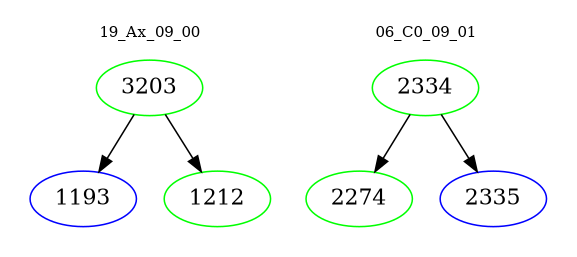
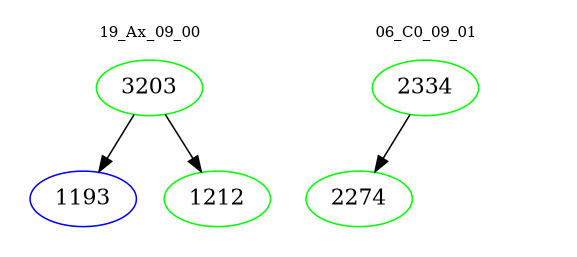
node "2335": removed
